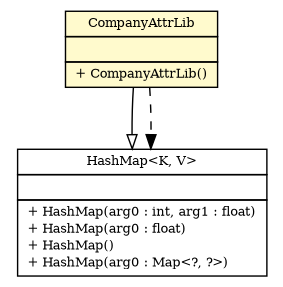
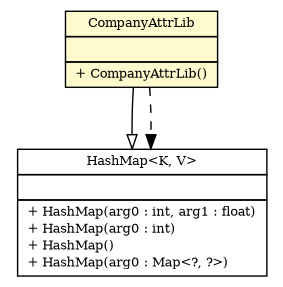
node "HashMap<K, V>": text "+ HashMap(arg0 : float)" -> "+ HashMap(arg0 : int)"
